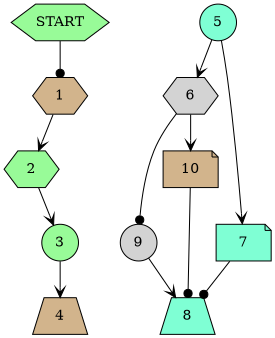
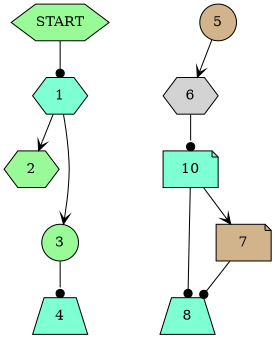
node "5": fillcolor aquamarine -> tan
node "1": fillcolor tan -> aquamarine
edge "5" -> "7": now "10" -> "7"
edge "6" -> "10": arrowhead vee -> dot
node "10": fillcolor tan -> aquamarine
edge "2" -> "3": now "1" -> "3"
node "9": removed
node "7": fillcolor aquamarine -> tan
edge "3" -> "4": arrowhead vee -> dot
node "4": fillcolor tan -> aquamarine
